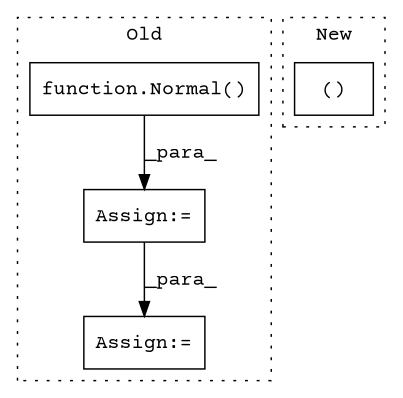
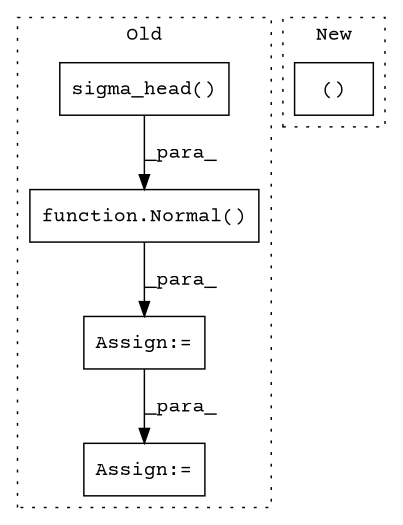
node "sigma_head()": added
